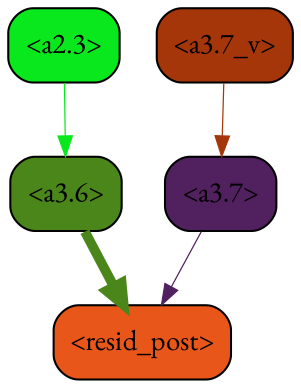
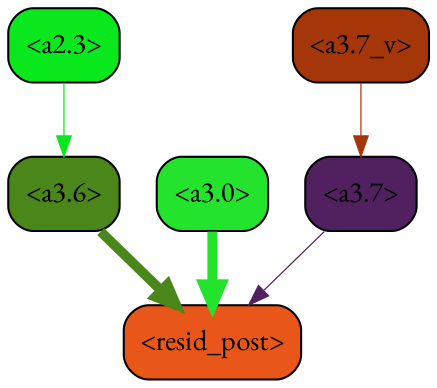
node "<a3.0>": added
